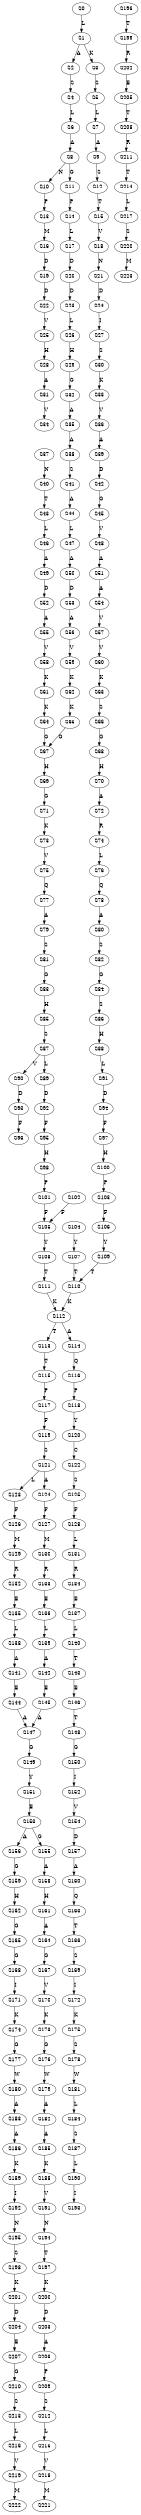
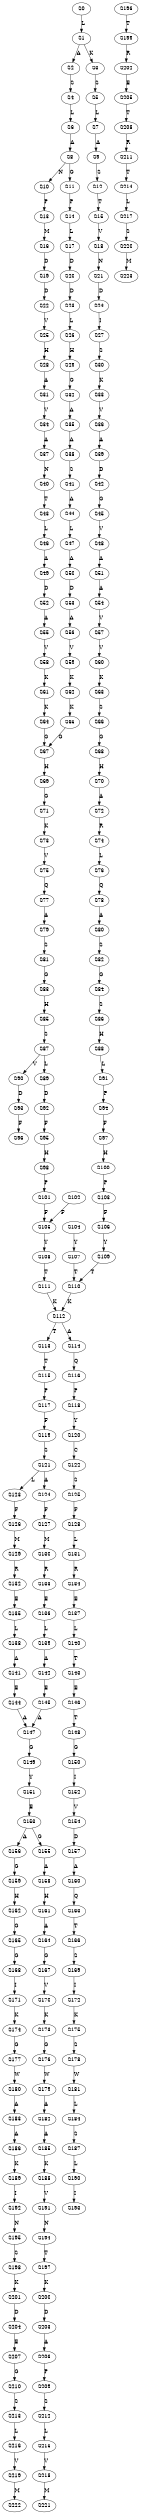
edge "S34" -> "S37": added, label "A"
edge "S91" -> "S94": label "D" -> "P"
